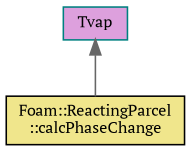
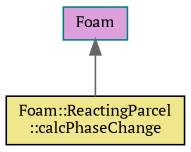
node "Tvap": label "Tvap" -> "Foam"
